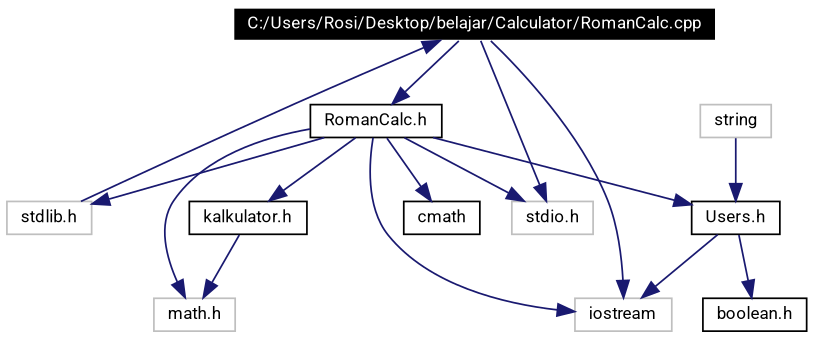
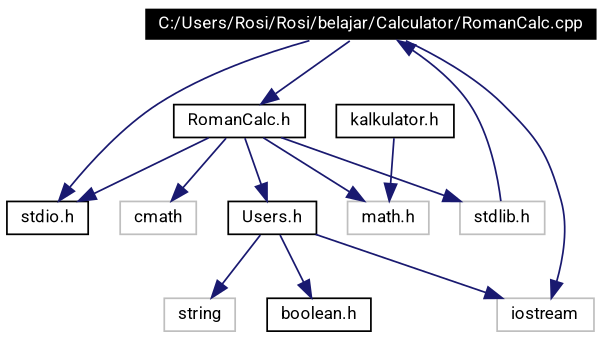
node "C:/Users/Rosi/Desktop/belajar/Calculator/RomanCalc.cpp": label "C:/Users/Rosi/Desktop/belajar/Calculator/RomanCalc.cpp" -> "C:/Users/Rosi/Rosi/belajar/Calculator/RomanCalc.cpp"
edge "string" -> "Users.h": reversed
edge "RomanCalc.h" -> "kalkulator.h": removed
node "cmath": color black -> grey75
node "stdio.h": color grey75 -> black
edge "RomanCalc.h" -> "iostream": removed
